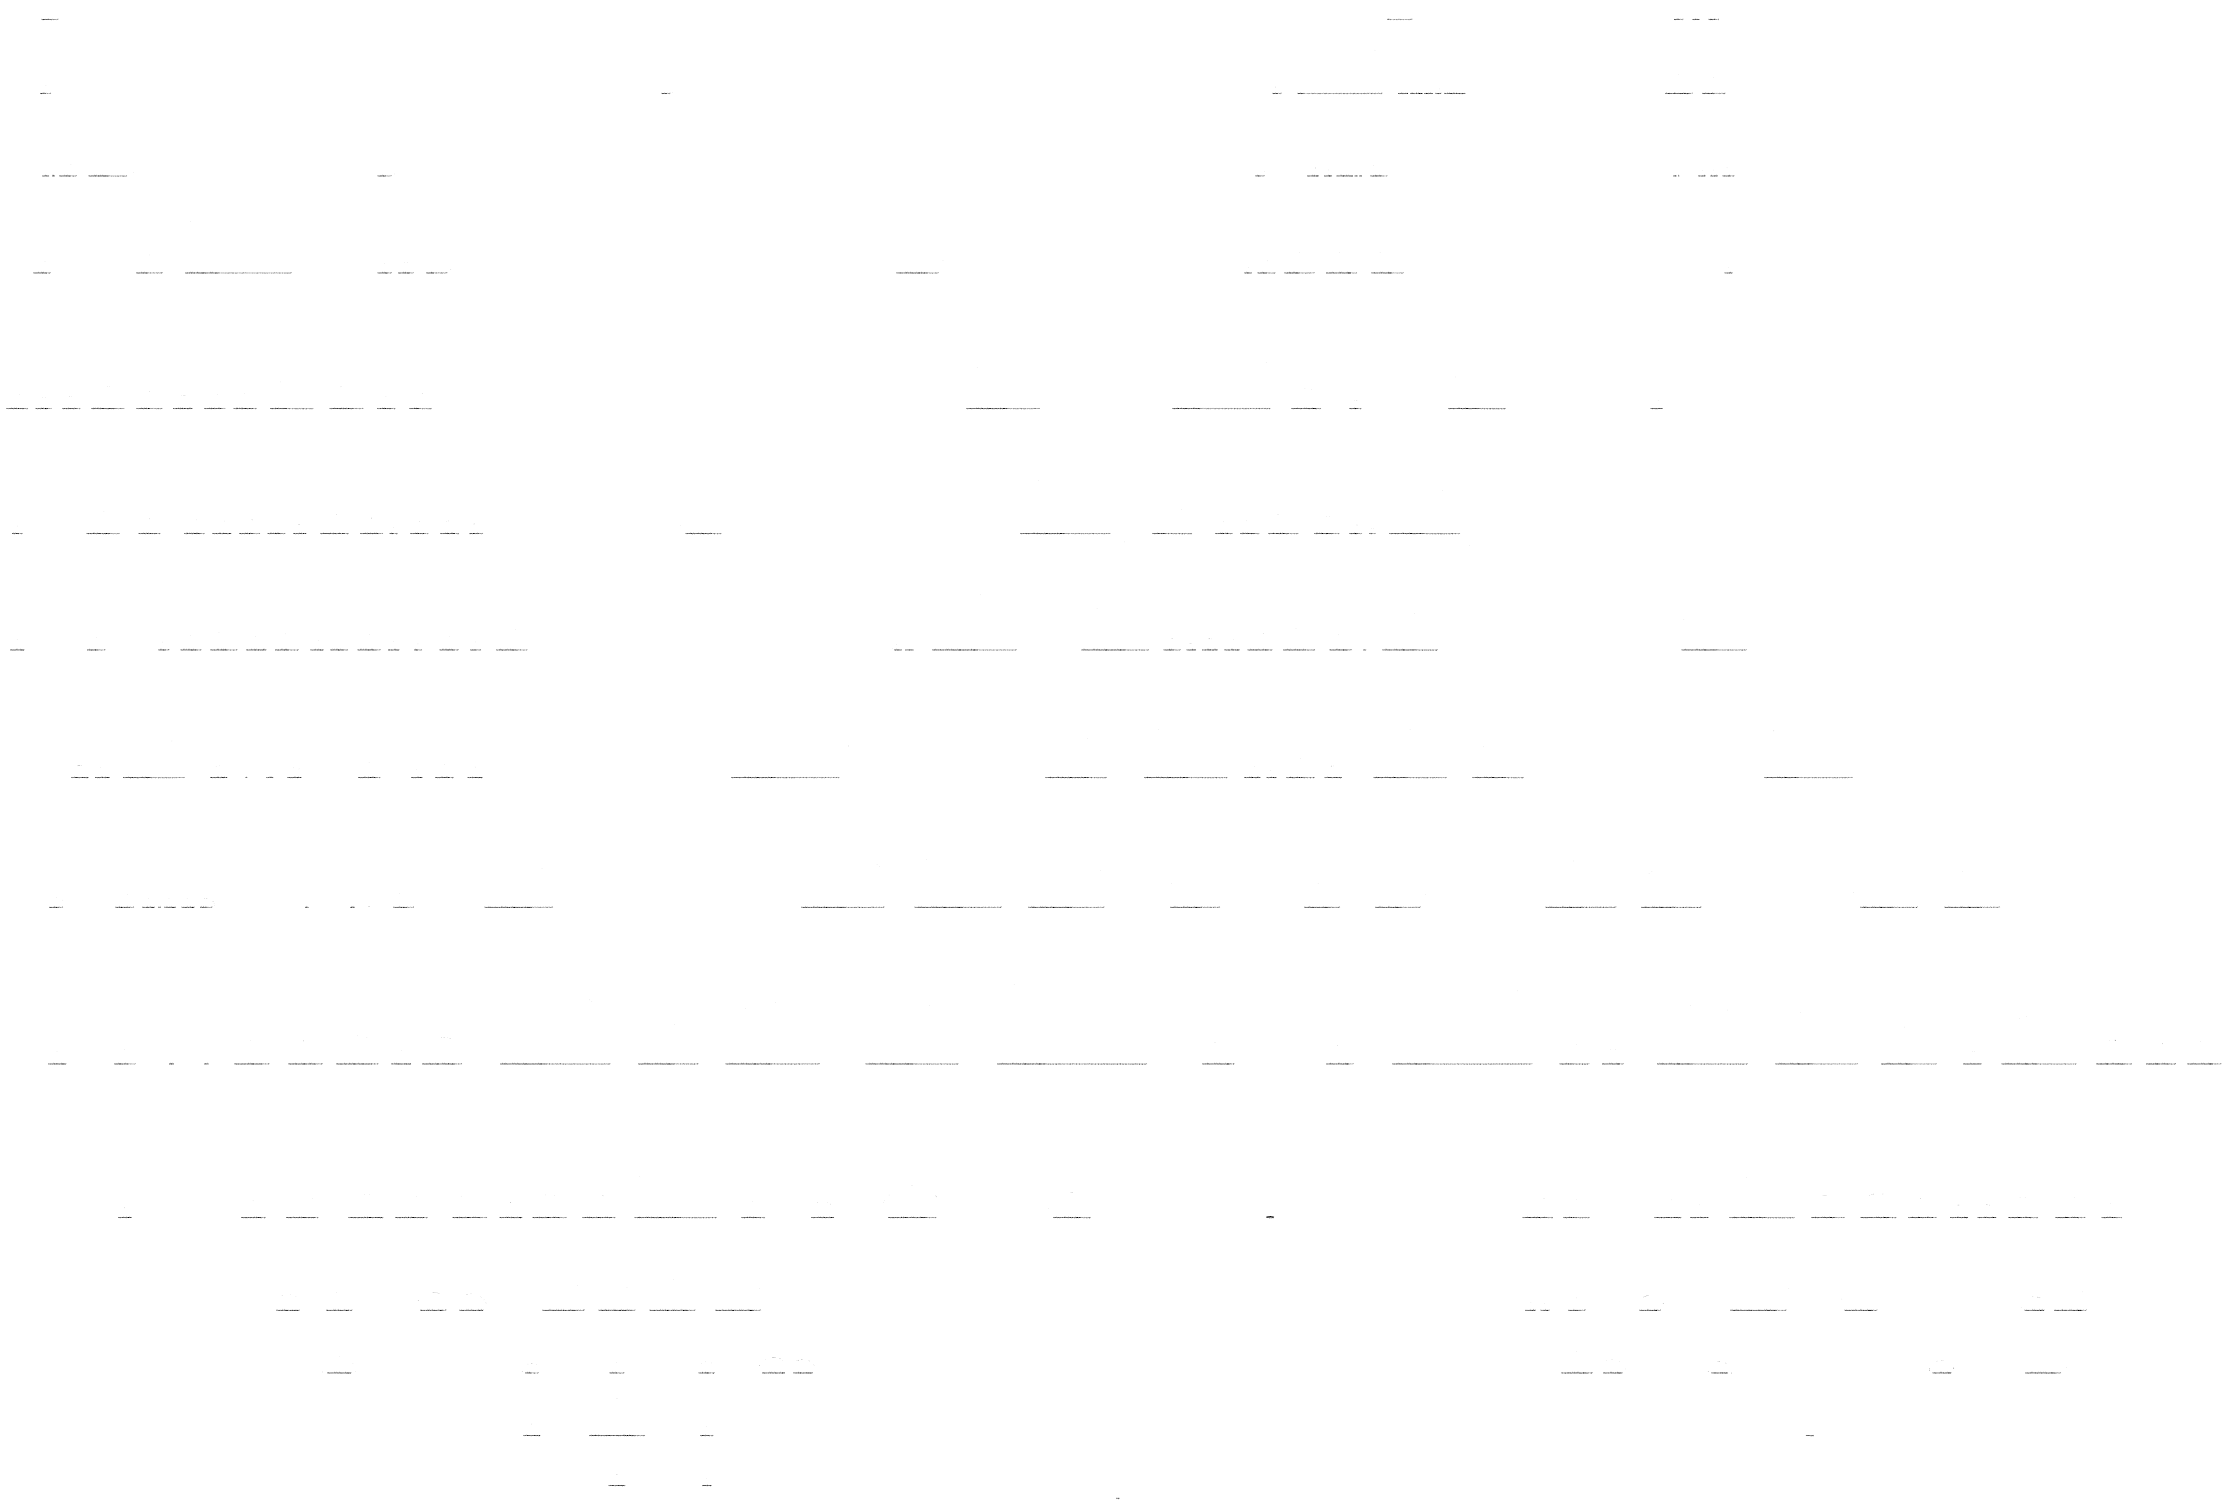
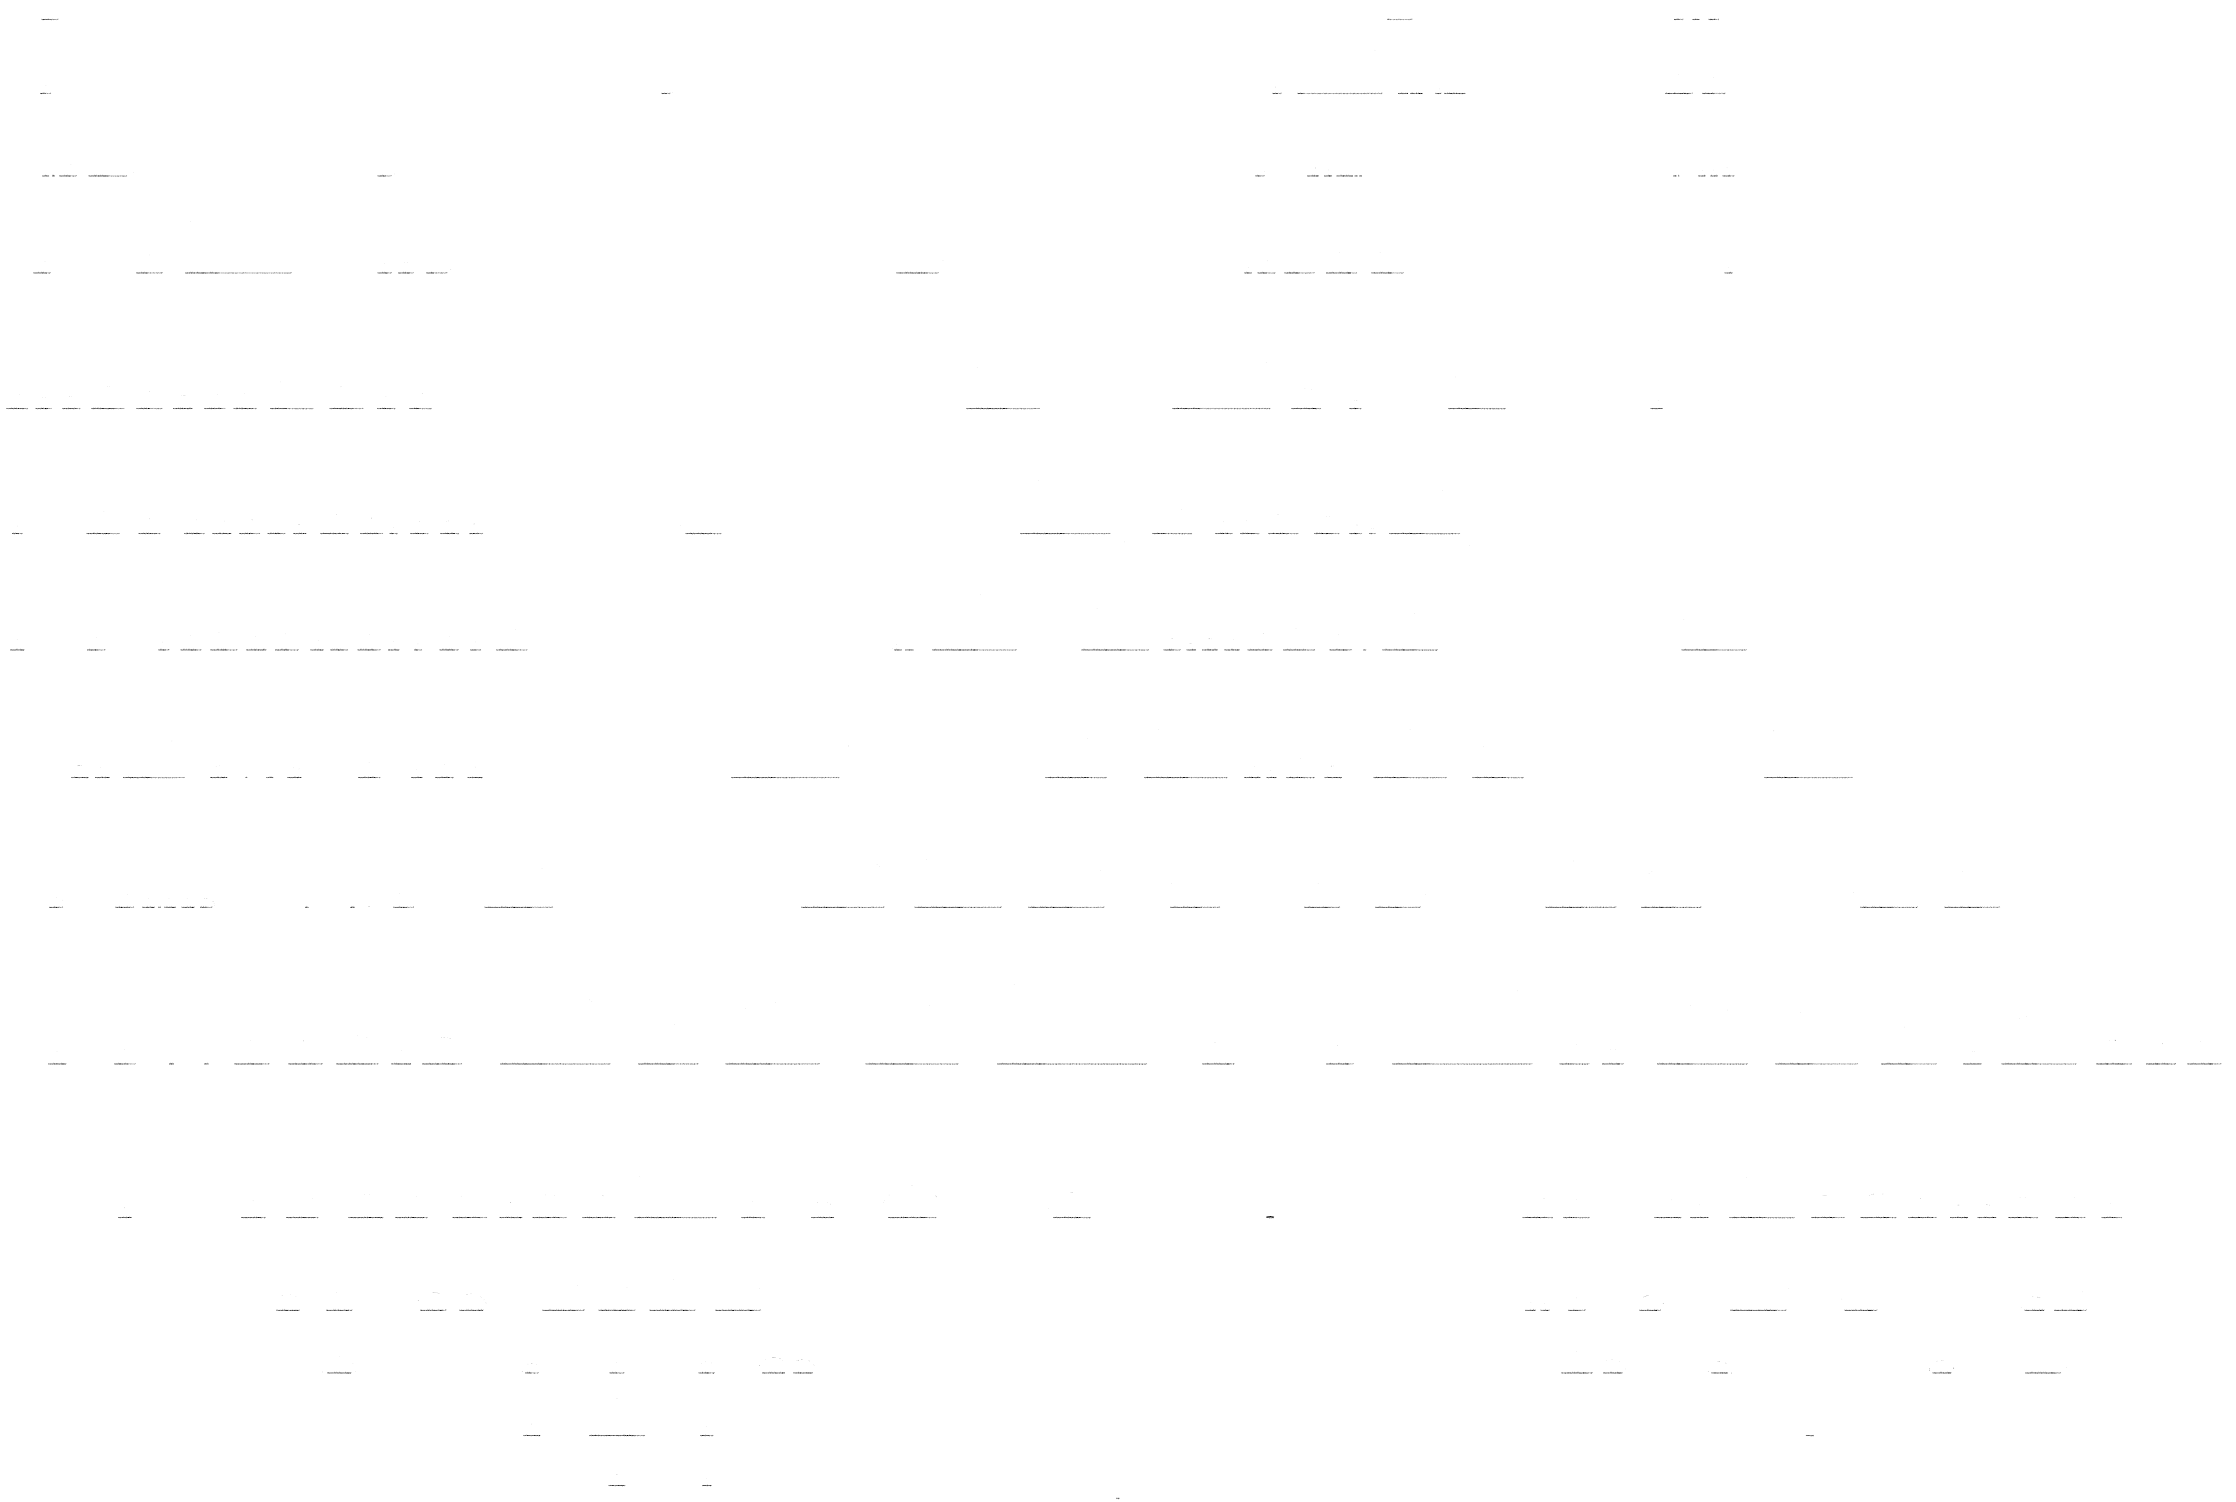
node "_ZNSolsEPFRSt8ios_baseS0_E": removed
node "{_ZNSt6vectorIeSaIeEE9push_backEOe|{<s0>75|<s1>76}}": removed
